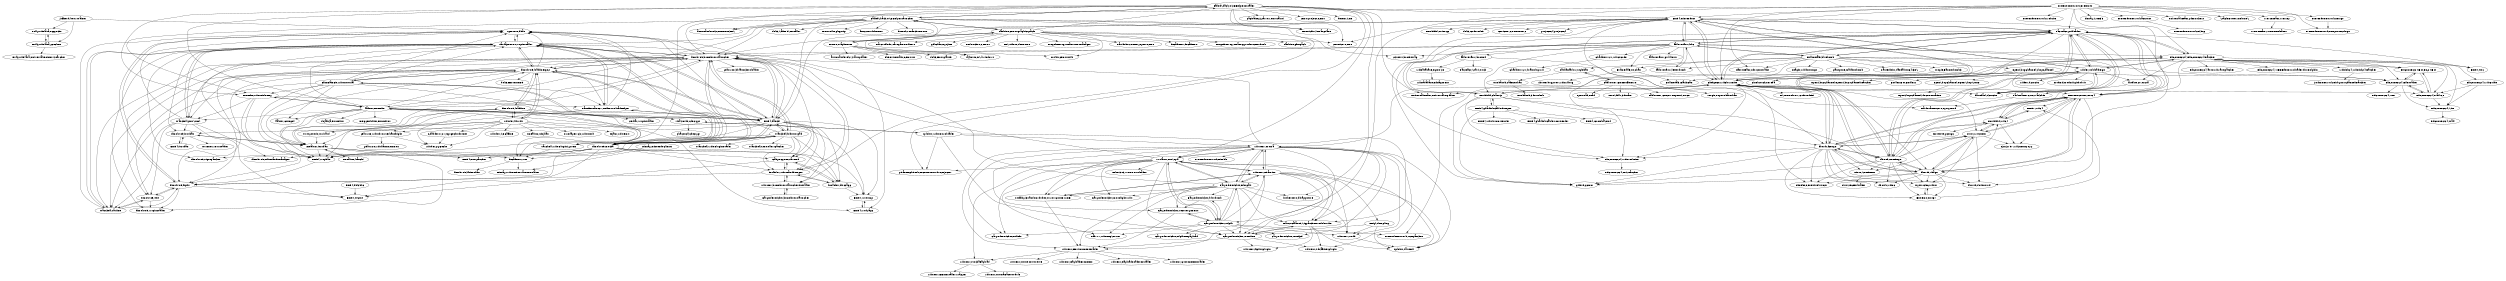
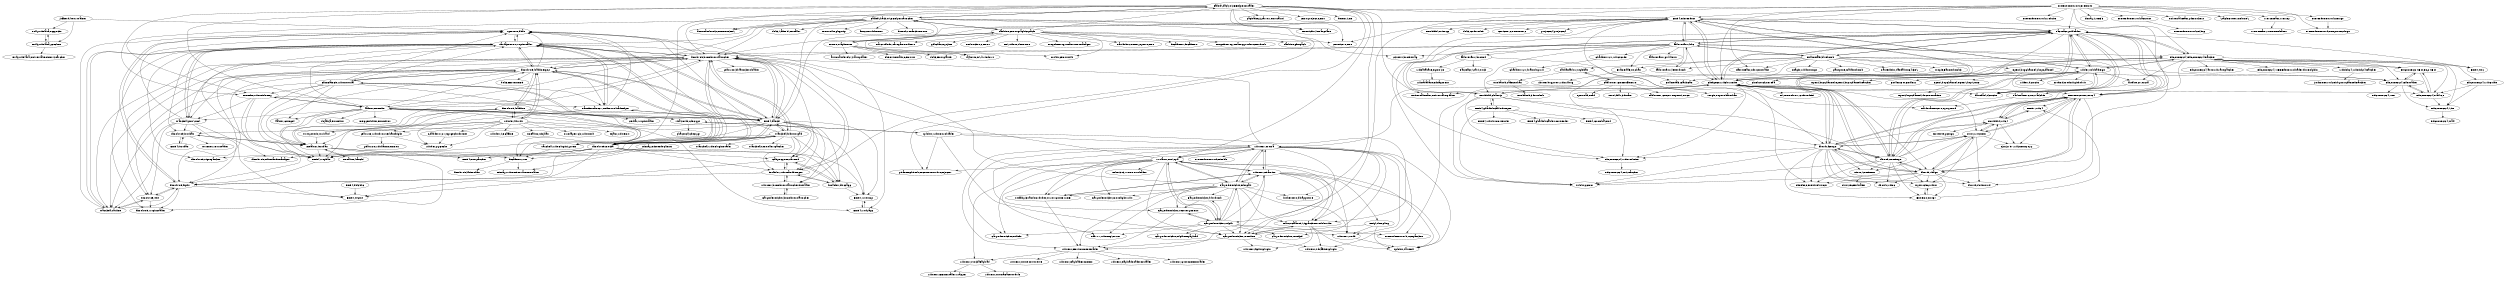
node "github/gcmm": label "github/gcmm" -> "suloku/gcmm"
